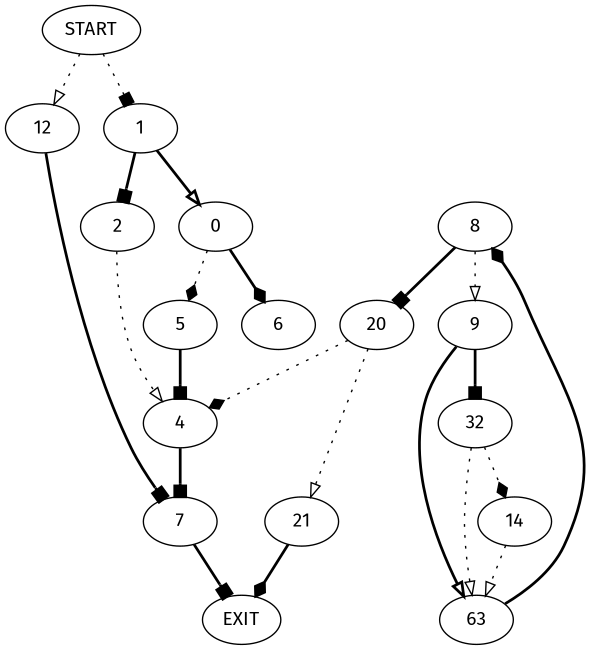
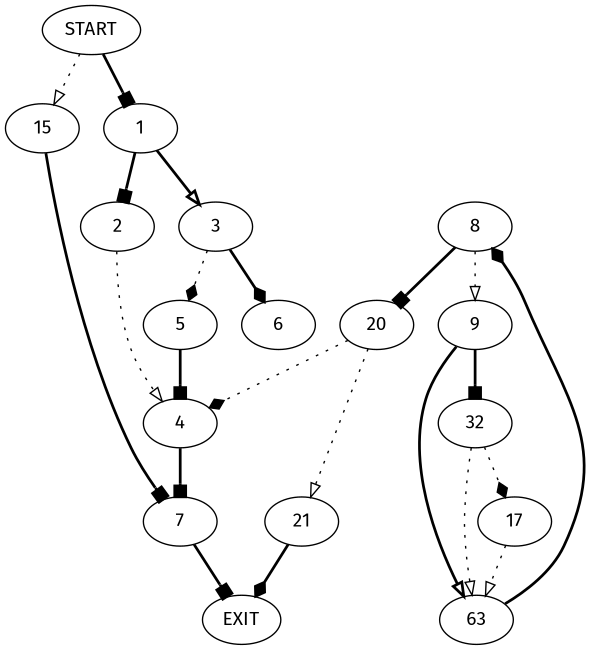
edge "START" -> "1": style dotted -> bold
node "12": label "12" -> "15"
node "0": label "0" -> "3"
node "14": label "14" -> "17"
